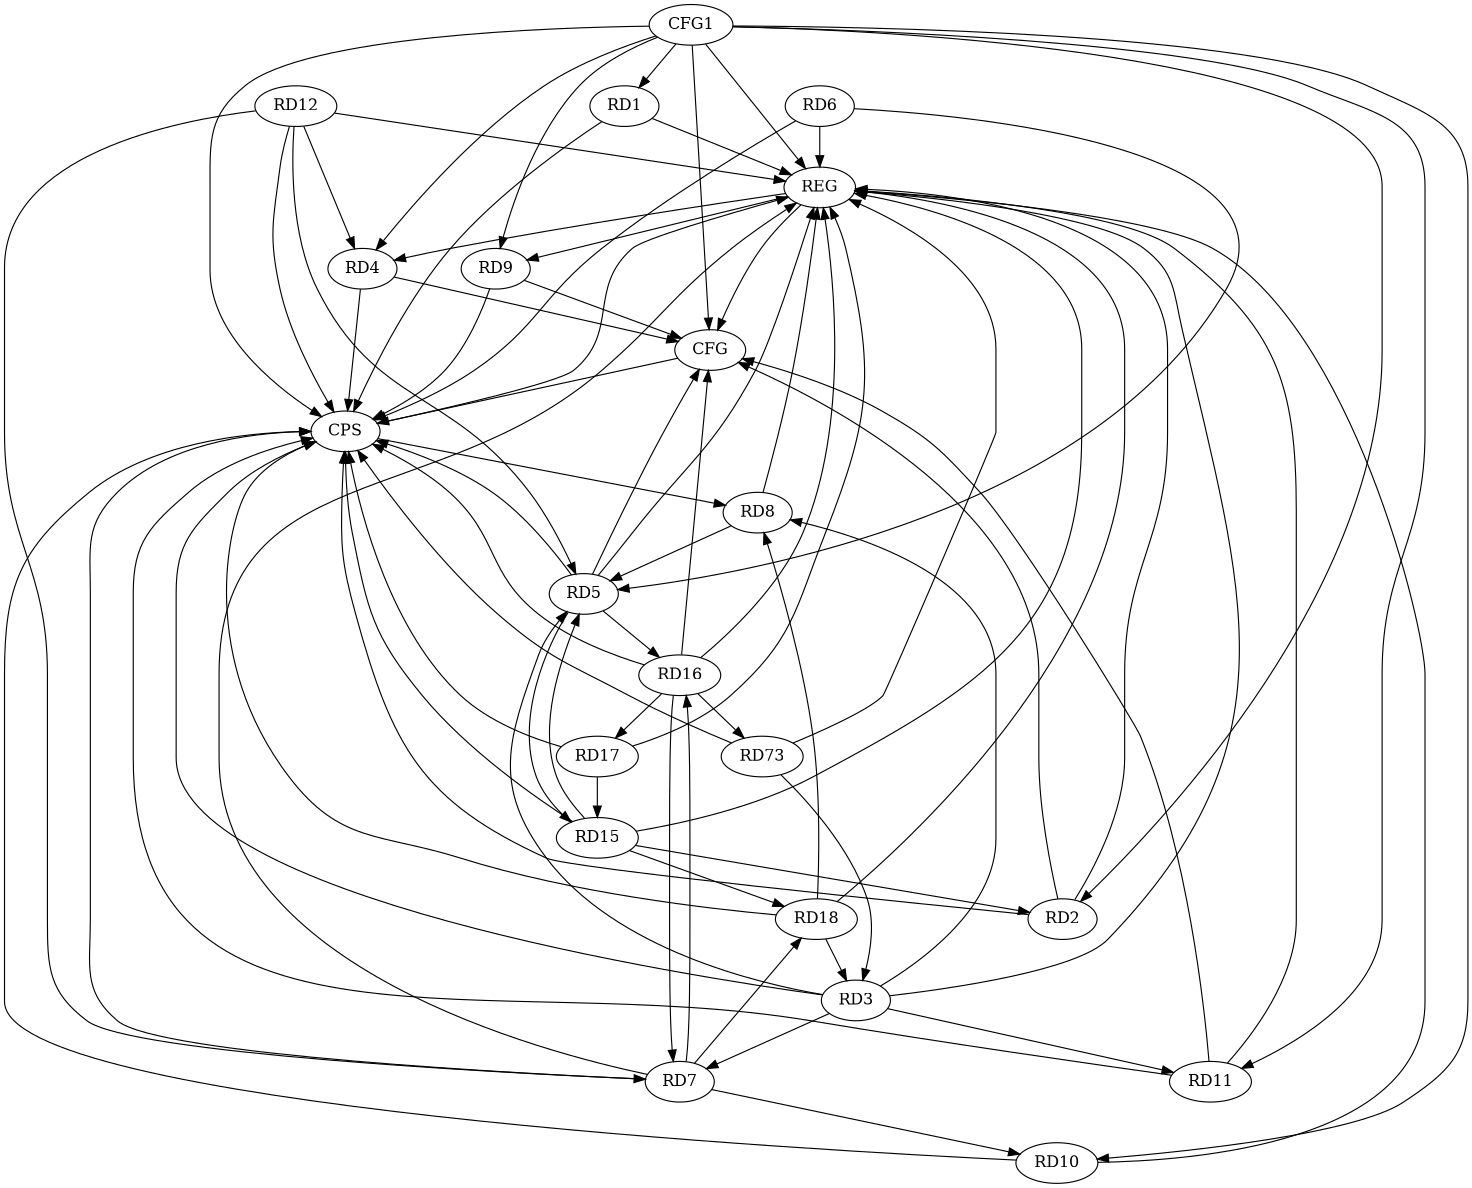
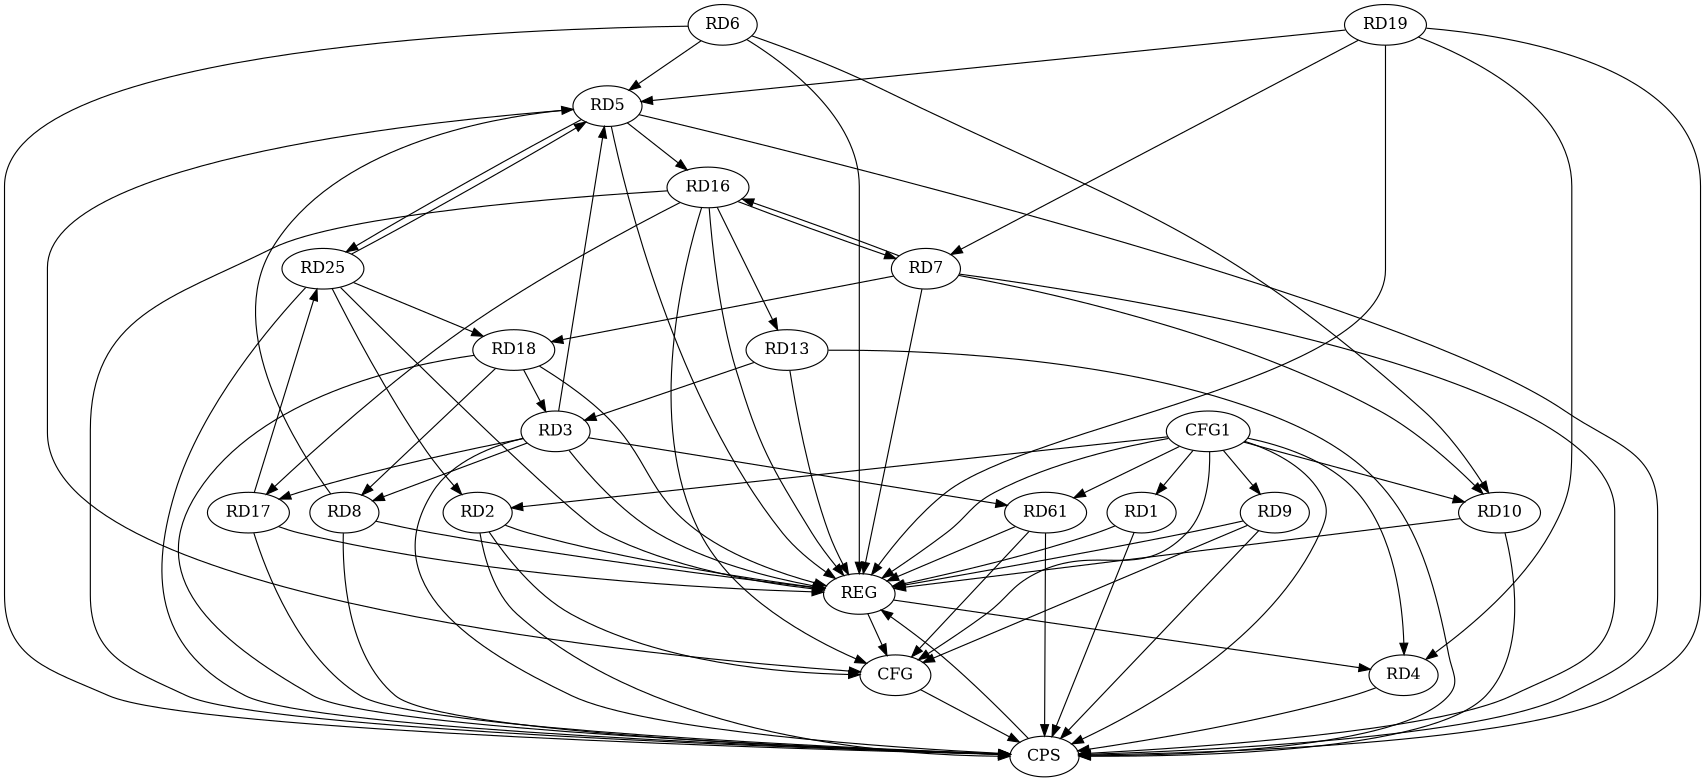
node "RD12": label "RD12" -> "RD19"
edge "RD6" -> "RD10": added
edge "REG" -> "RD9": reversed
edge "RD4" -> "CFG": removed
edge "CPS" -> "RD8": reversed
node "RD73": label "RD73" -> "RD13"
node "RD15": label "RD15" -> "RD25"
edge "RD3" -> "RD7": now "RD3" -> "RD17"
node "RD11": label "RD11" -> "RD61"
